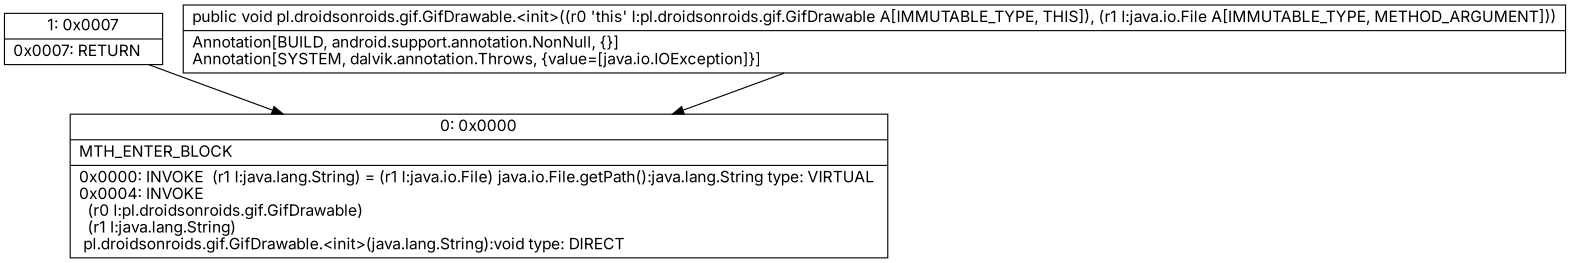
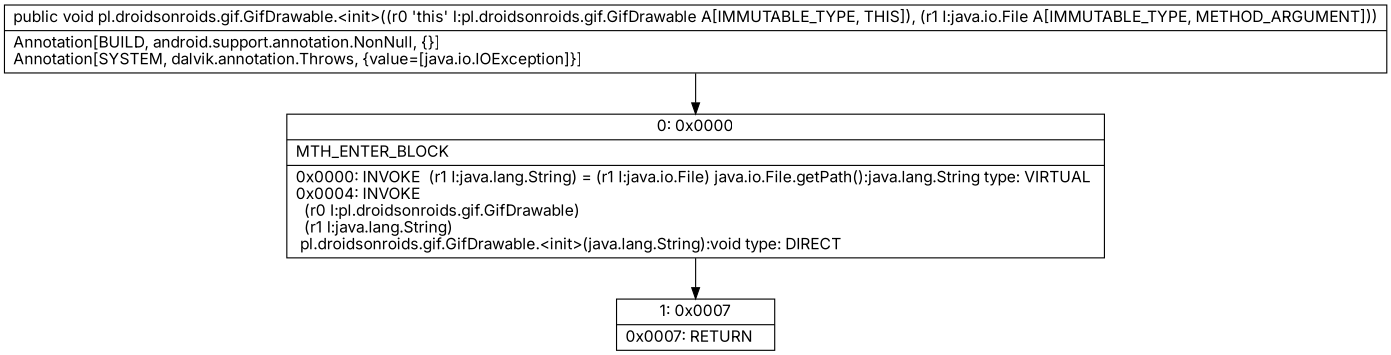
edge "1: 0x0007" -> "0: 0x0000": reversed
